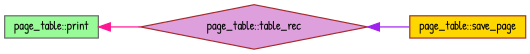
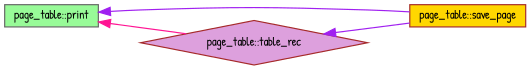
edge "page_table::save_page" -> "page_table::print": added
